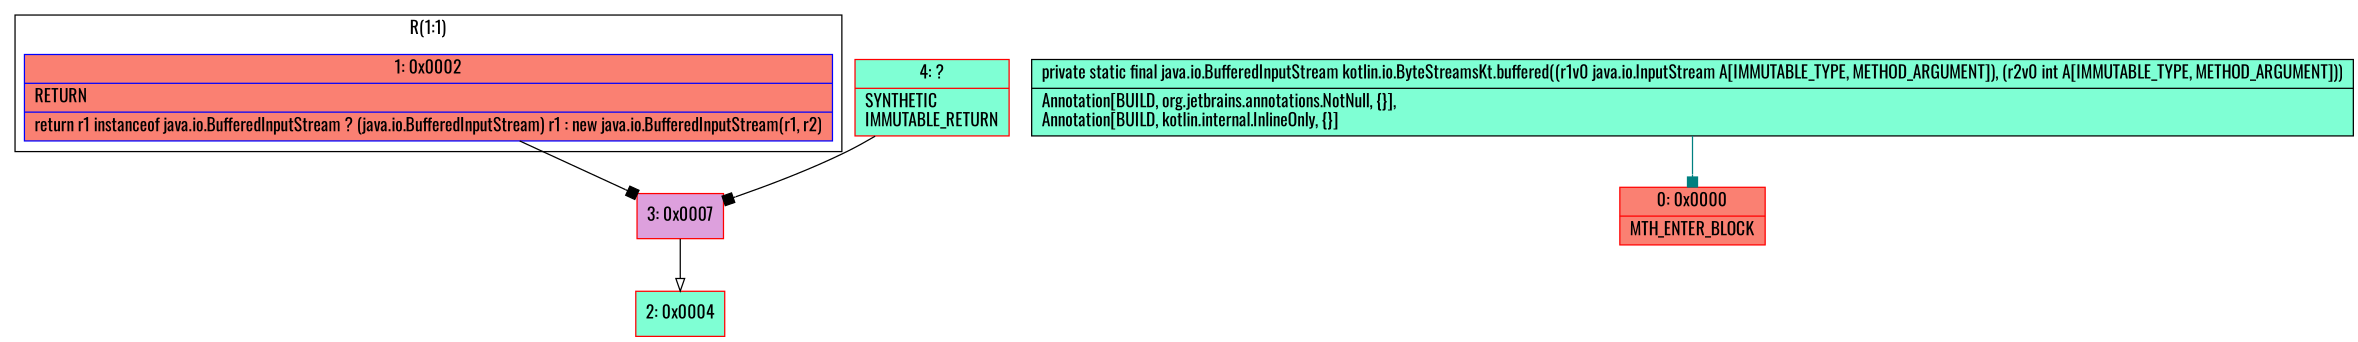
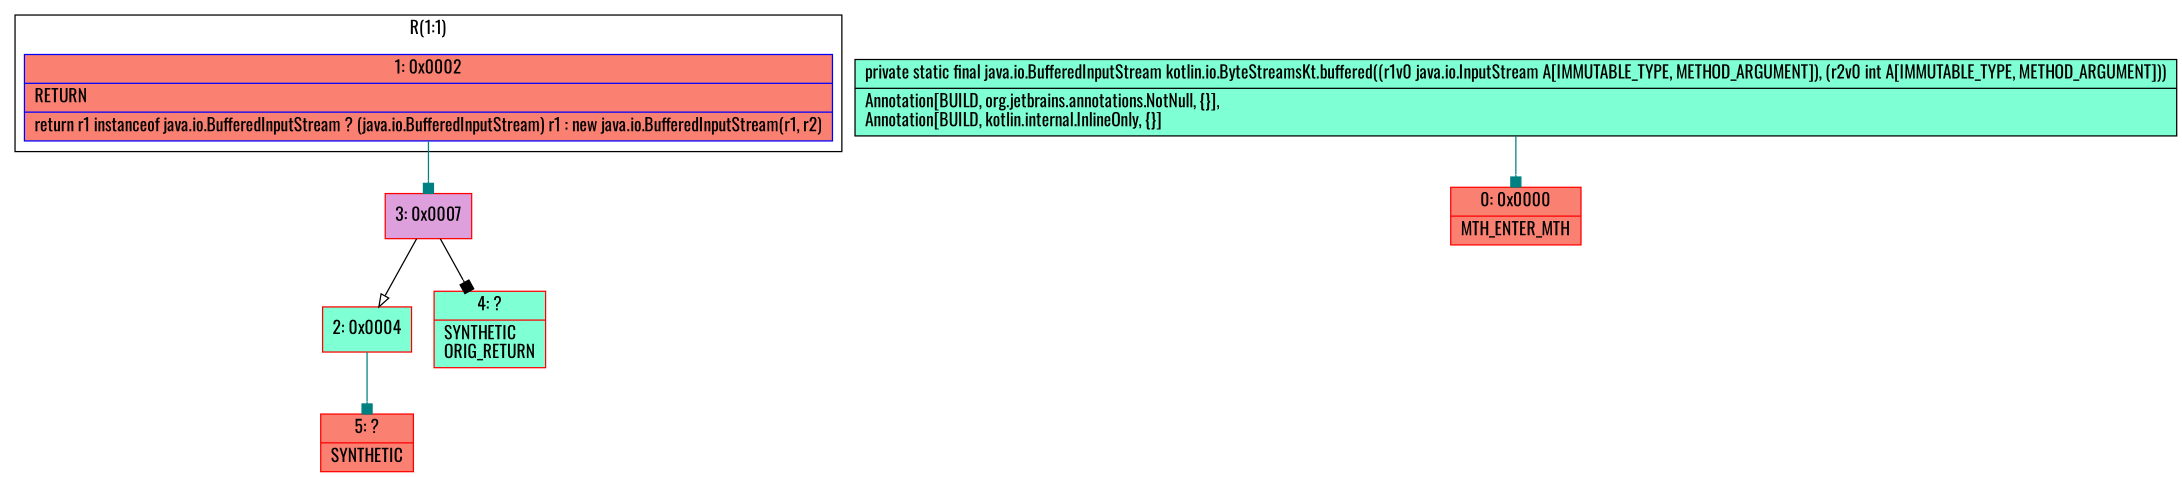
node "4: ?": text "IMMUTABLE_RETURN" -> "ORIG_RETURN"
edge "1: 0x0002" -> "3: 0x0007": color black -> teal
edge "4: ?" -> "3: 0x0007": reversed
node "0: 0x0000": text "MTH_ENTER_BLOCK" -> "MTH_ENTER_MTH"
node "5: ?": added
